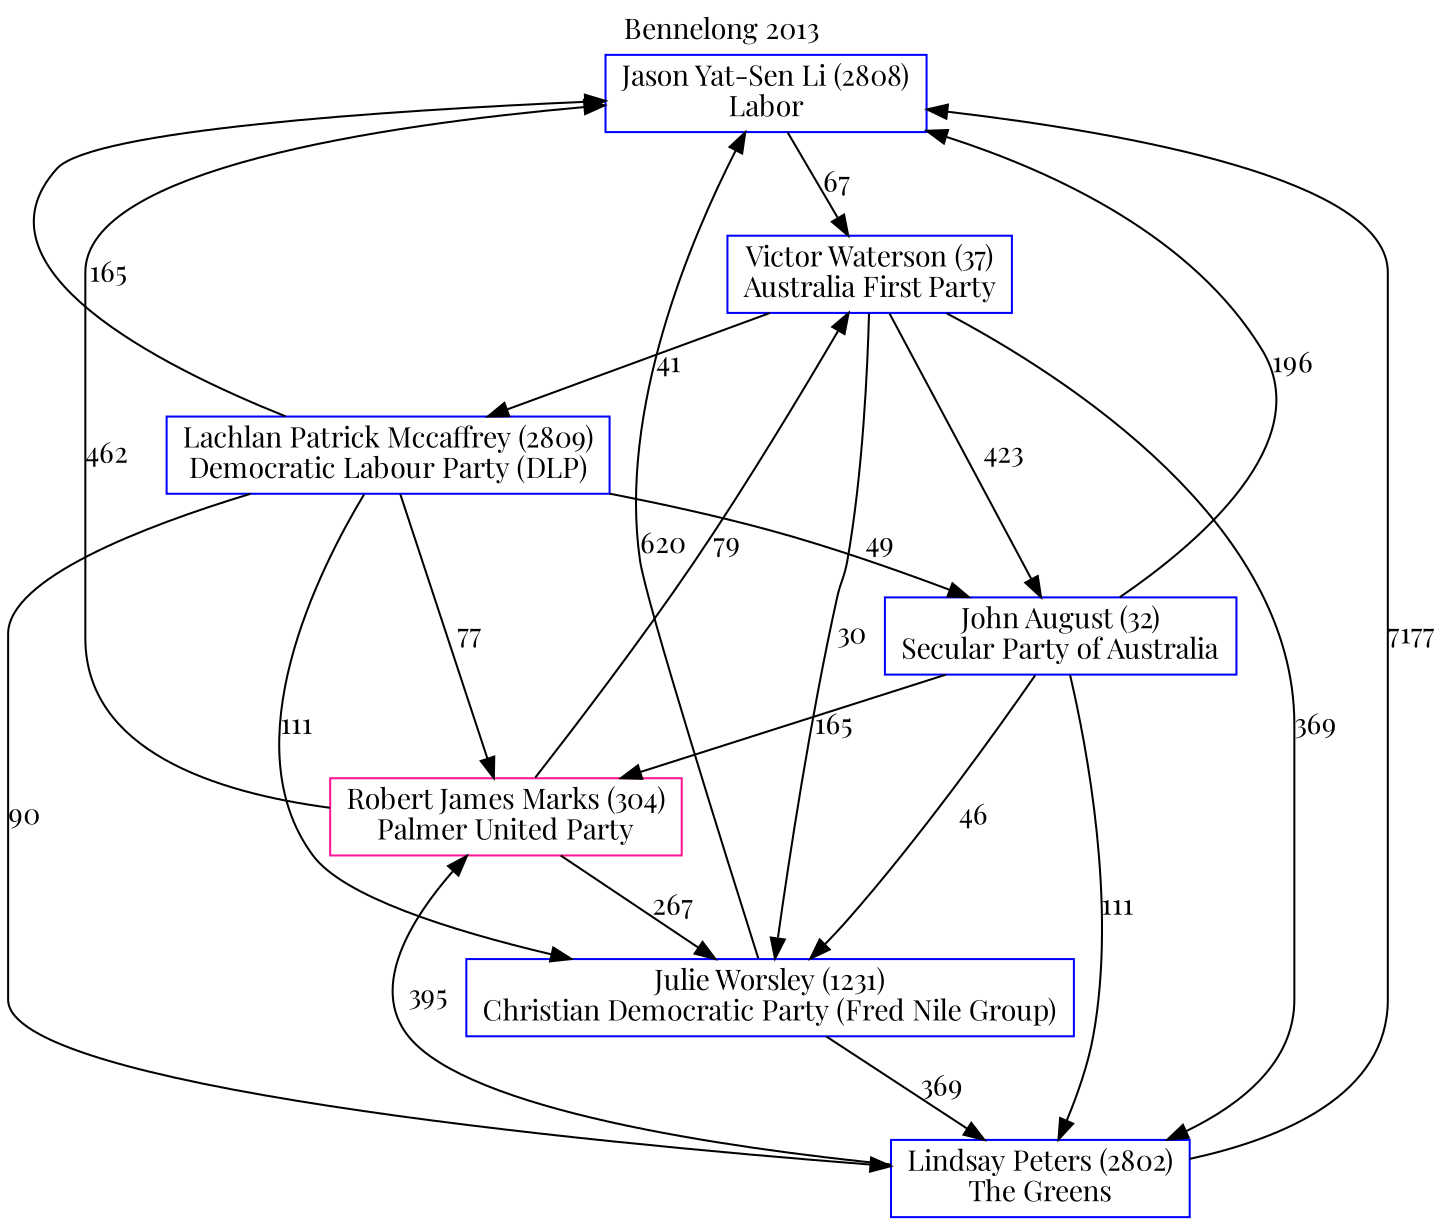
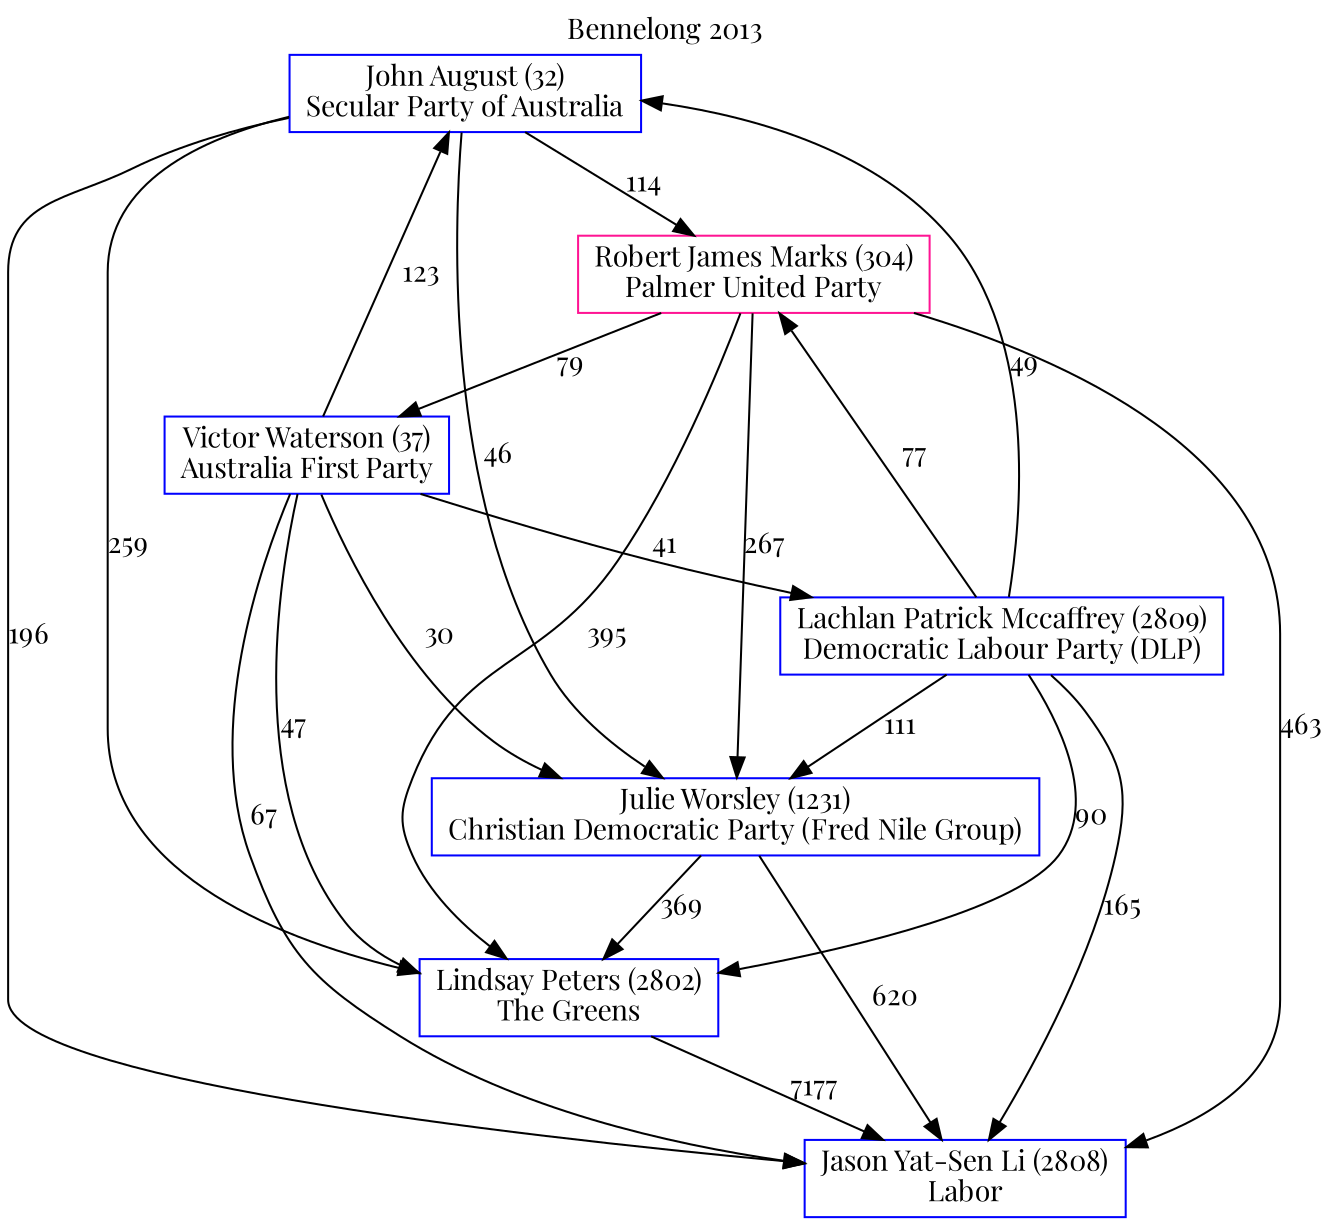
edge "Jason Yat-Sen Li (2808) Labor" -> "Victor Waterson (37) Australia First Party": reversed
edge "Robert James Marks (304) Palmer United Party" -> "Jason Yat-Sen Li (2808) Labor": label "462" -> "463"
edge "Victor Waterson (37) Australia First Party" -> "John August (32) Secular Party of Australia": label "423" -> "123"
edge "John August (32) Secular Party of Australia" -> "Robert James Marks (304) Palmer United Party": label "165" -> "114"
edge "Victor Waterson (37) Australia First Party" -> "Lindsay Peters (2802) The Greens": label "369" -> "47"
edge "John August (32) Secular Party of Australia" -> "Lindsay Peters (2802) The Greens": label "111" -> "259"
edge "Lindsay Peters (2802) The Greens" -> "Robert James Marks (304) Palmer United Party": reversed
